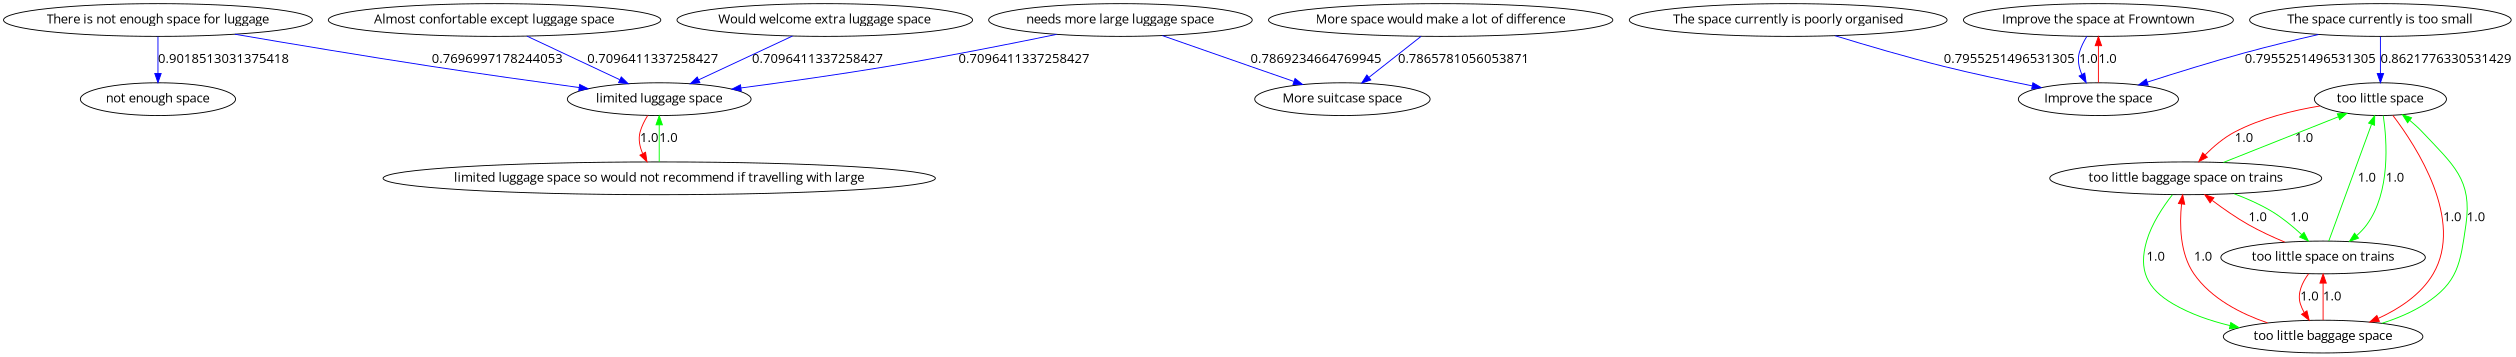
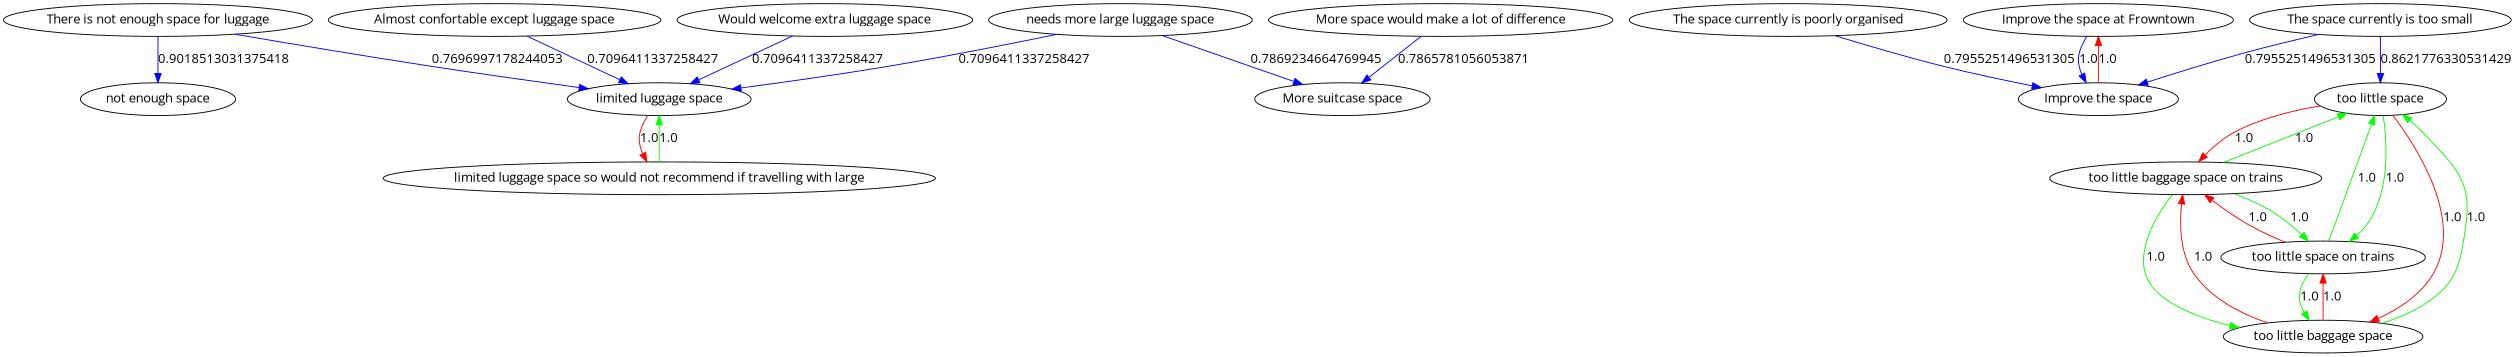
edge "too little space on trains" -> "too little baggage space": color red -> green
